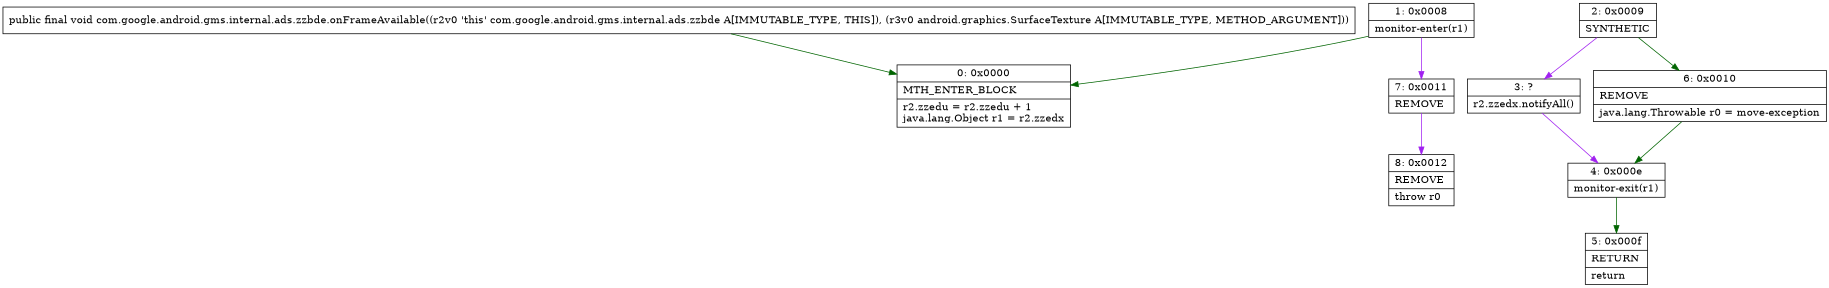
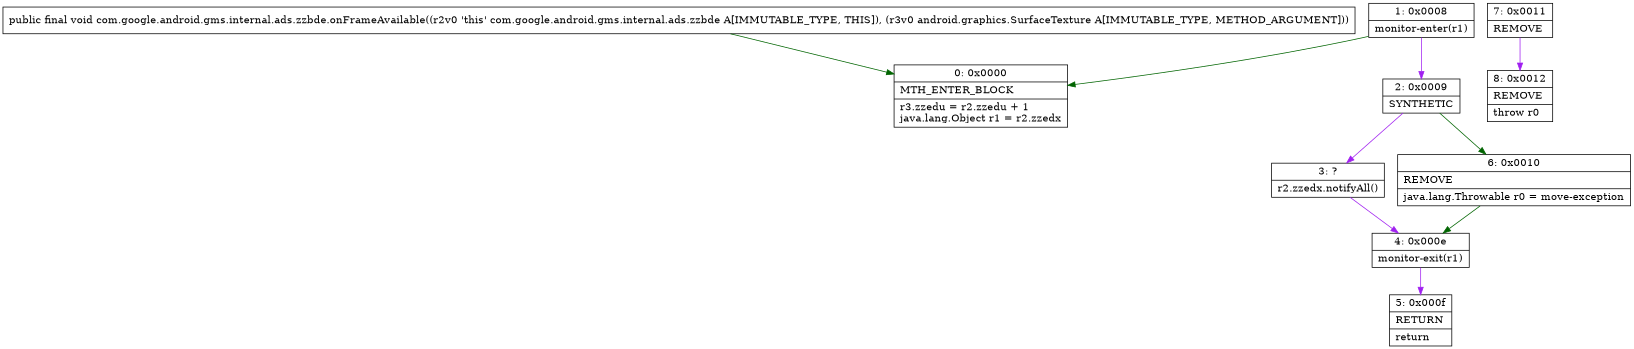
edge "1: 0x0008" -> "7: 0x0011": now "1: 0x0008" -> "2: 0x0009"
node "0: 0x0000": text "r2.zzedu = r2.zzedu + 1" -> "r3.zzedu = r2.zzedu + 1"
edge "4: 0x000e" -> "5: 0x000f": color darkgreen -> purple
